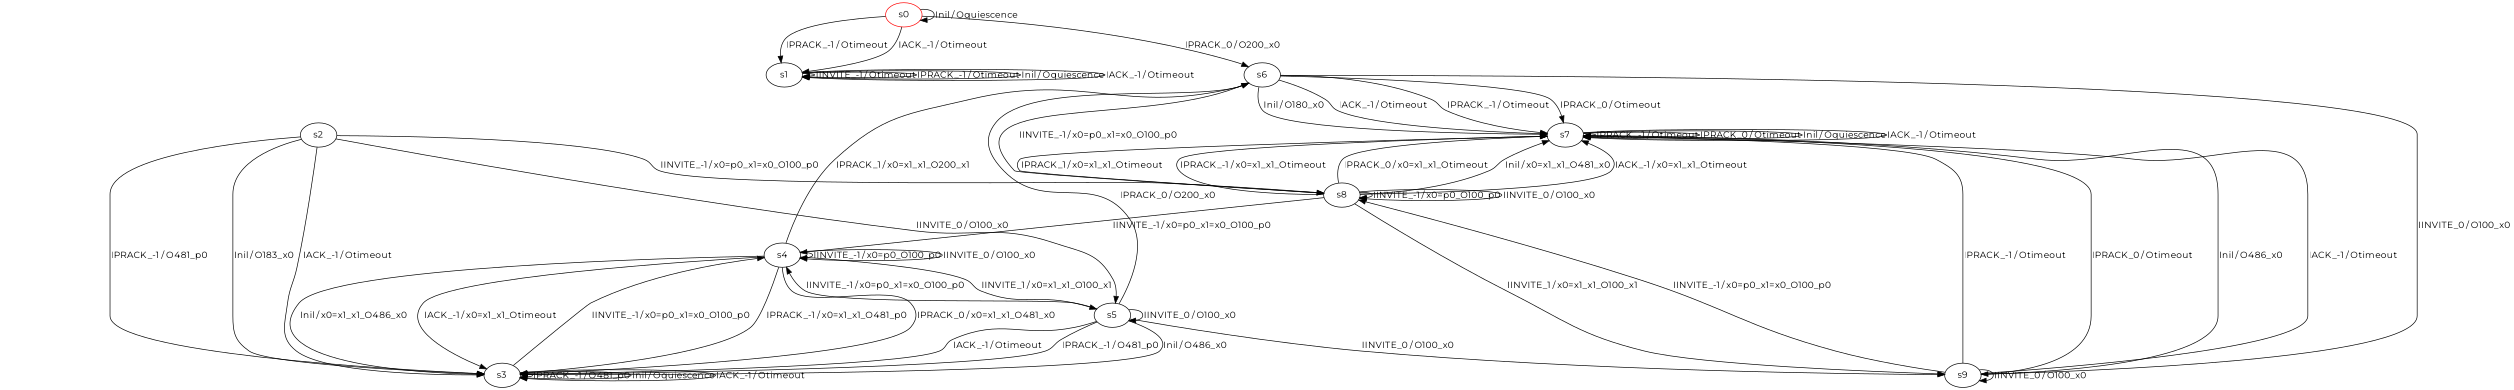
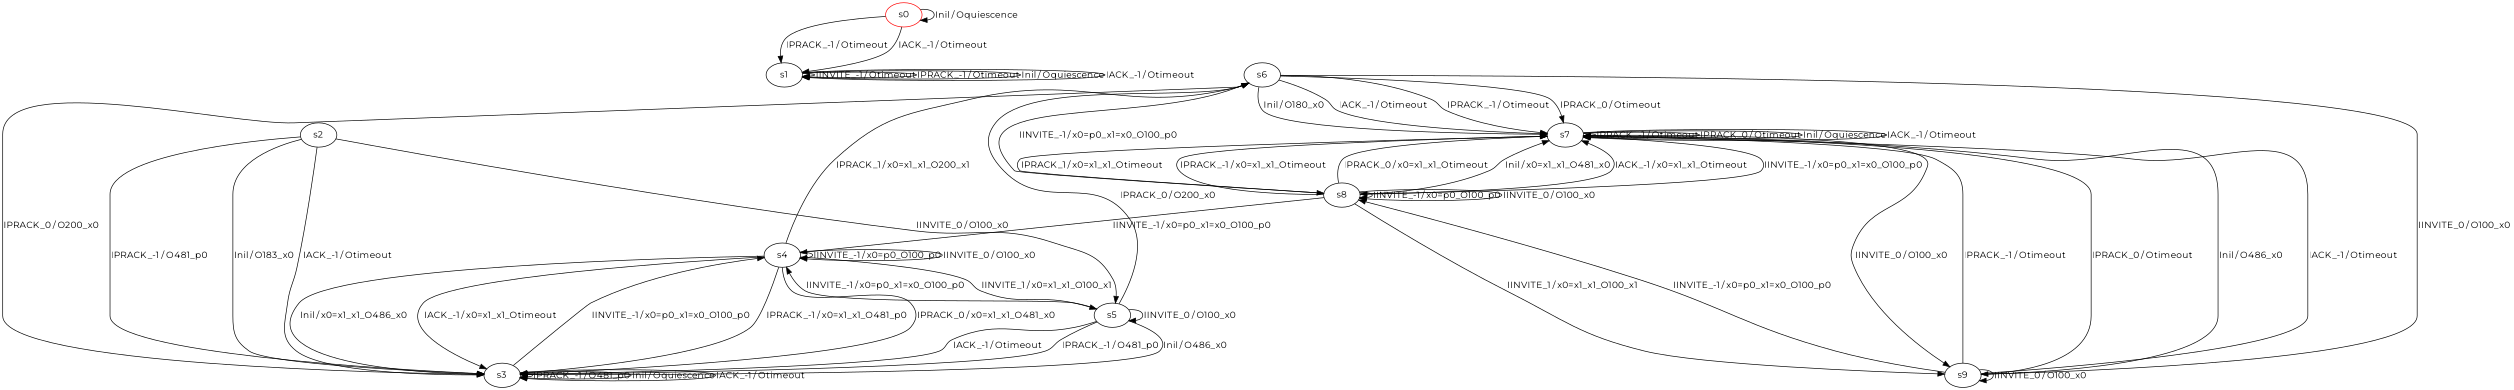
edge "s0" -> "s6": now "s3" -> "s6"
edge "s2" -> "s8": now "s7" -> "s8"
edge "s5" -> "s9": now "s7" -> "s9"
